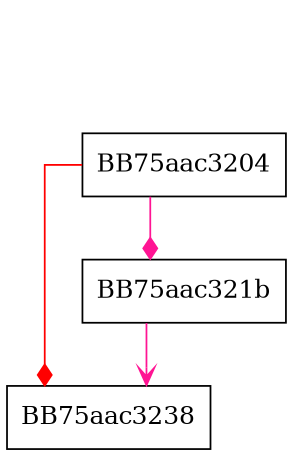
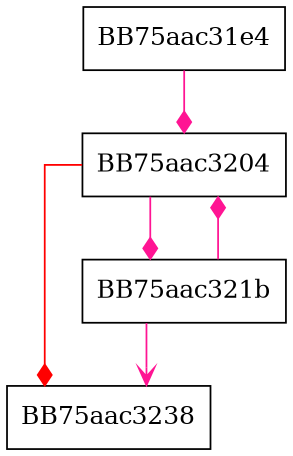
node "BB75aac31e4": added
edge "BB75aac321b" -> "BB75aac3204": added
